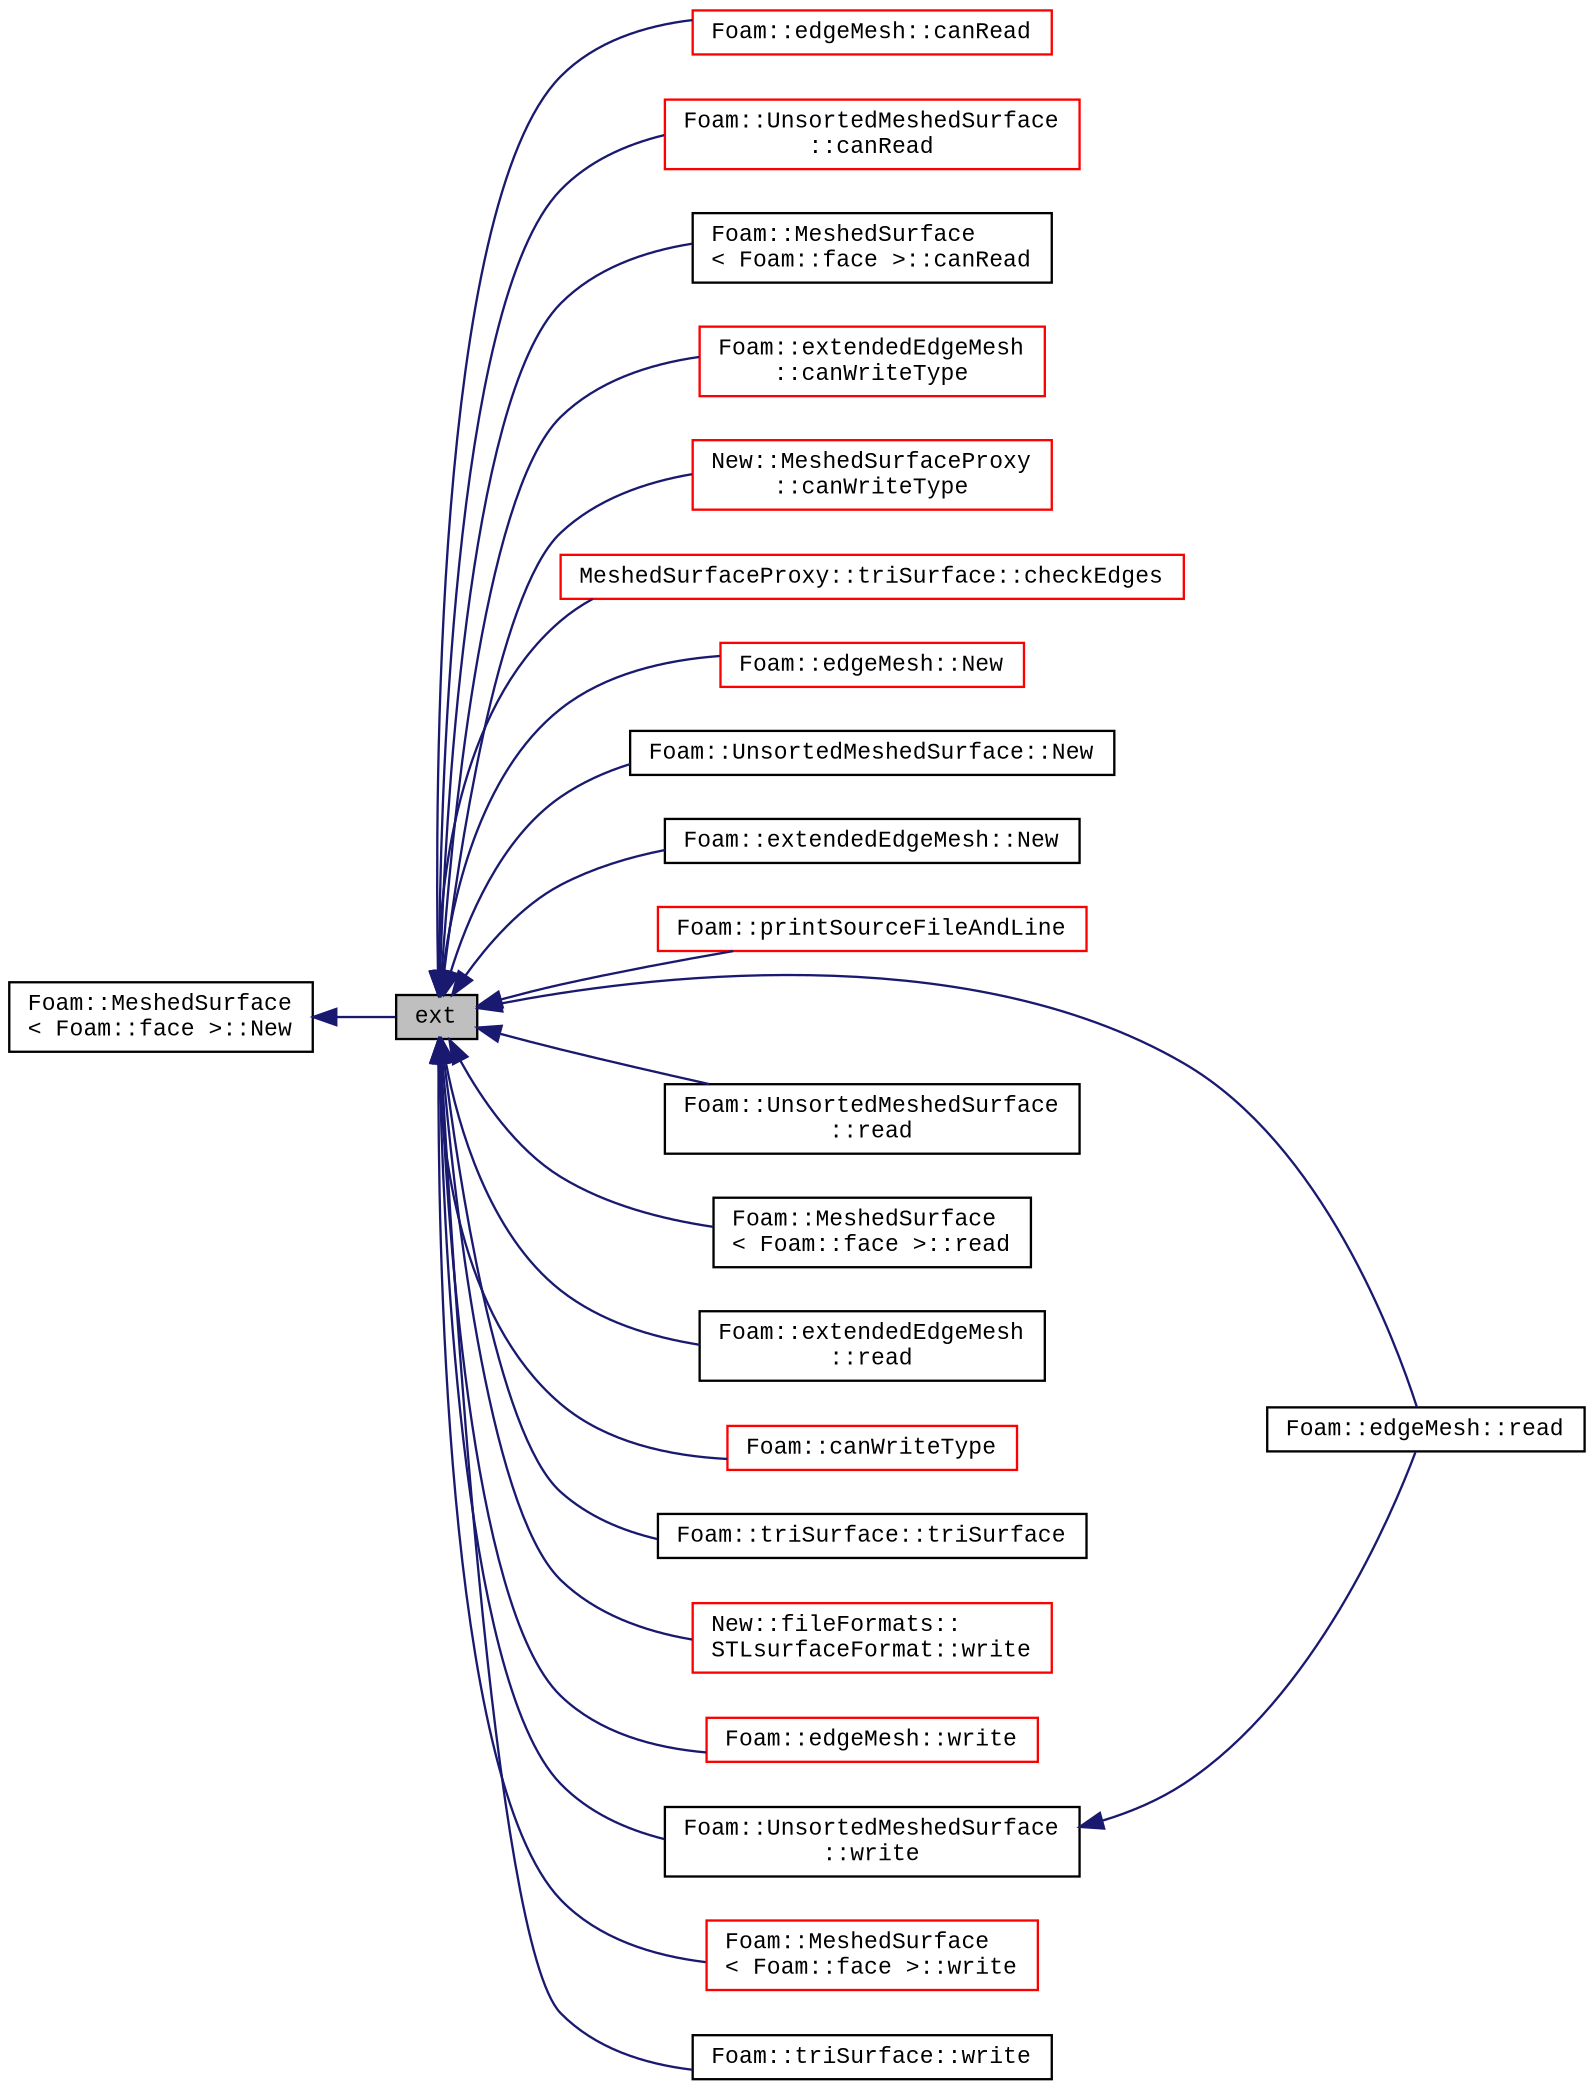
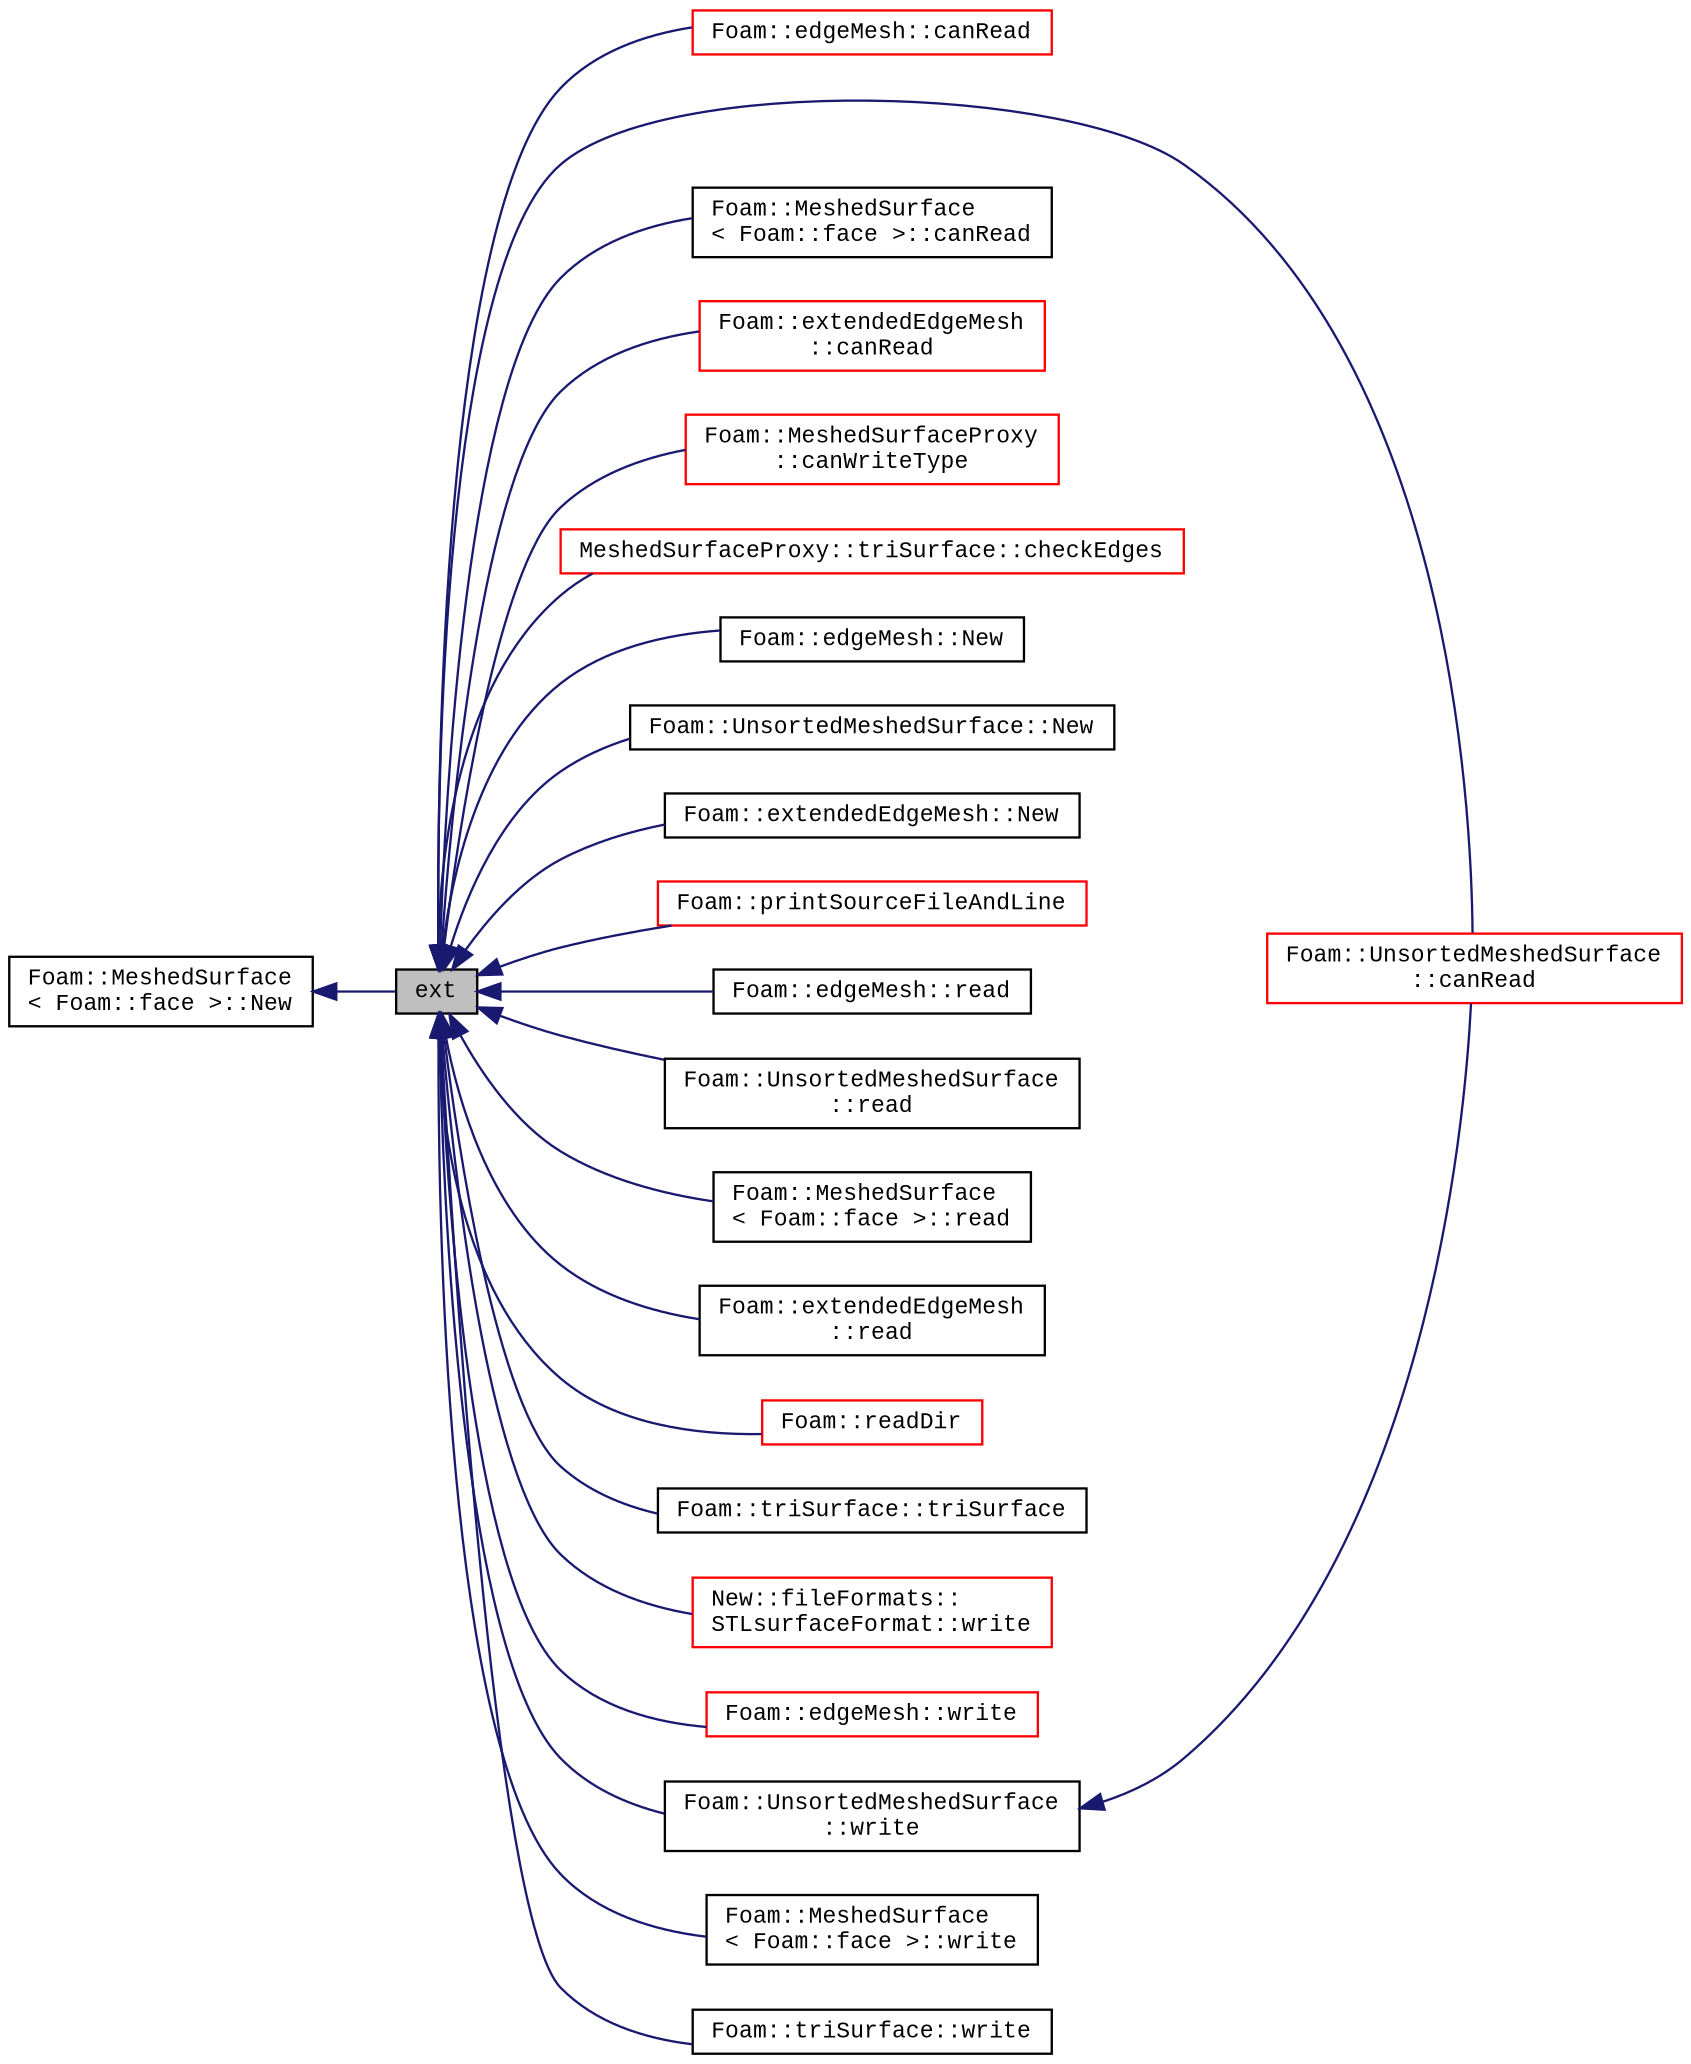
node "Foam::extendedEdgeMesh ::canWriteType": label "Foam::extendedEdgeMesh ::canWriteType" -> "Foam::extendedEdgeMesh ::canRead"
node "New::MeshedSurfaceProxy ::canWriteType": label "New::MeshedSurfaceProxy ::canWriteType" -> "Foam::MeshedSurfaceProxy ::canWriteType"
node "Foam::edgeMesh::New": color red -> black
node "Foam::canWriteType": label "Foam::canWriteType" -> "Foam::readDir"
edge "Foam::edgeMesh::read" -> "Foam::UnsortedMeshedSurface ::write": now "Foam::UnsortedMeshedSurface ::canRead" -> "Foam::UnsortedMeshedSurface ::write"
node "Foam::MeshedSurface < Foam::face >::write": color red -> black
